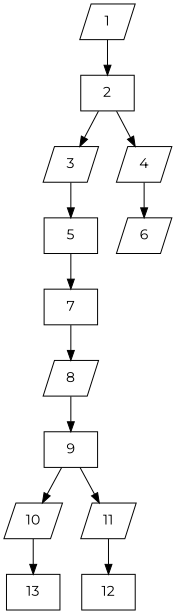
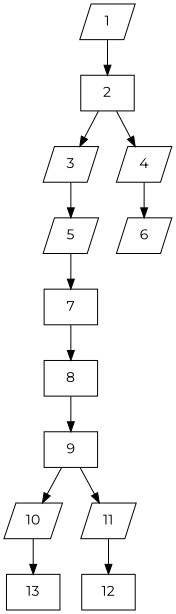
node "5": shape box -> parallelogram
node "8": shape parallelogram -> box
